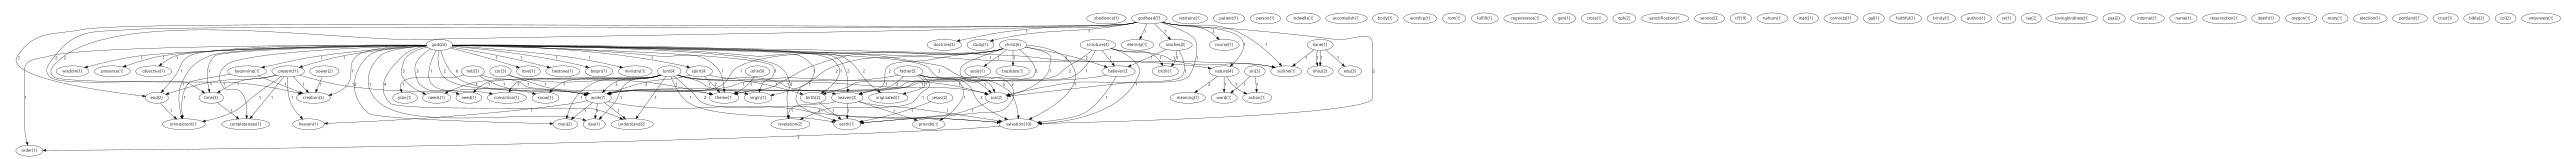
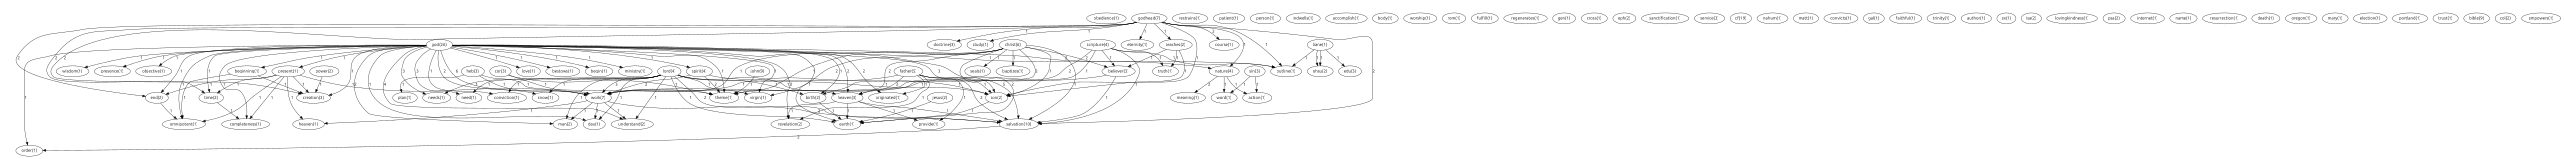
node "bible(2)": label "bible(2)" -> "bible(9)"
